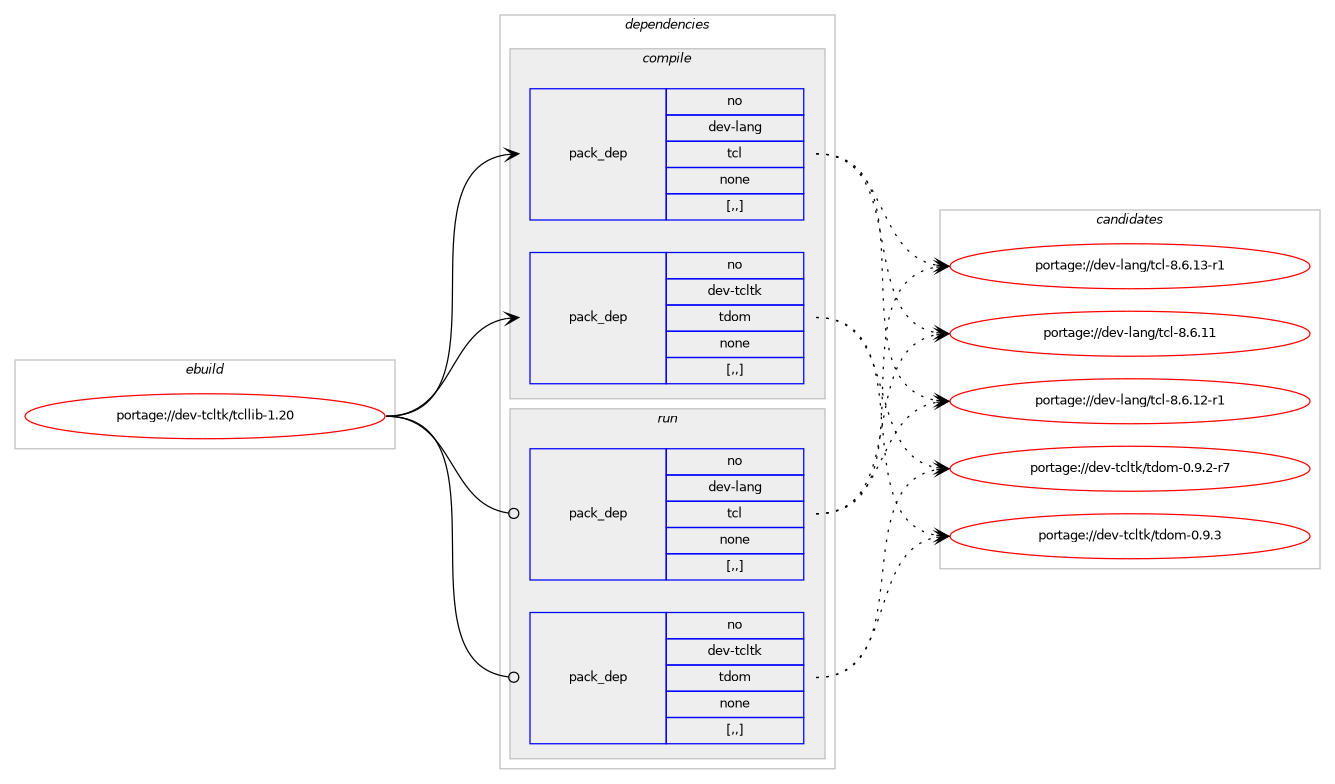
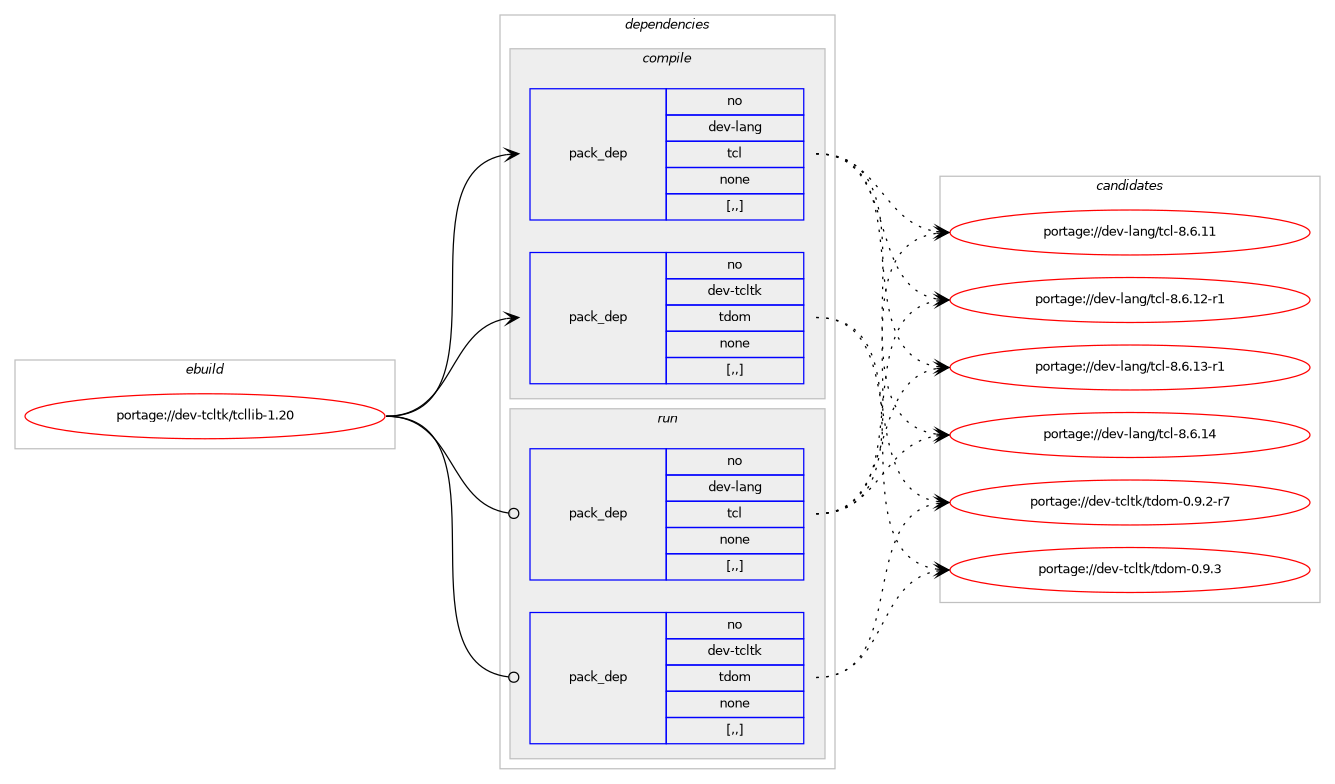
node "portage://dev-lang/tcl-8.6.14": added
